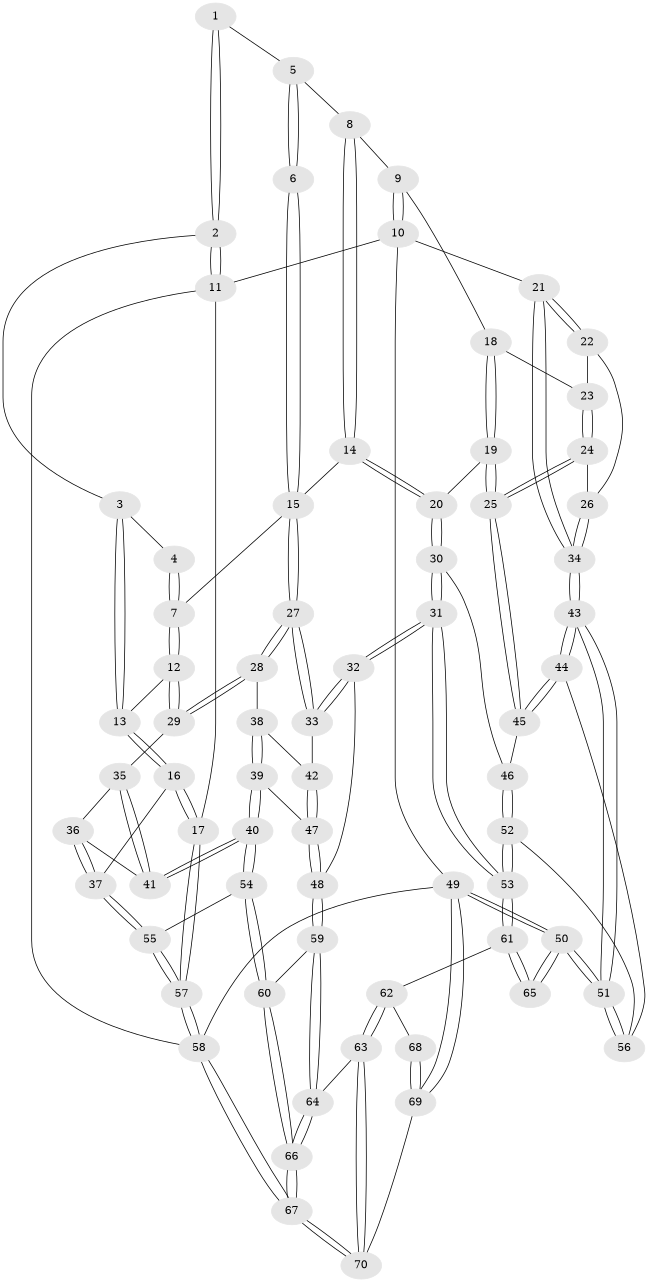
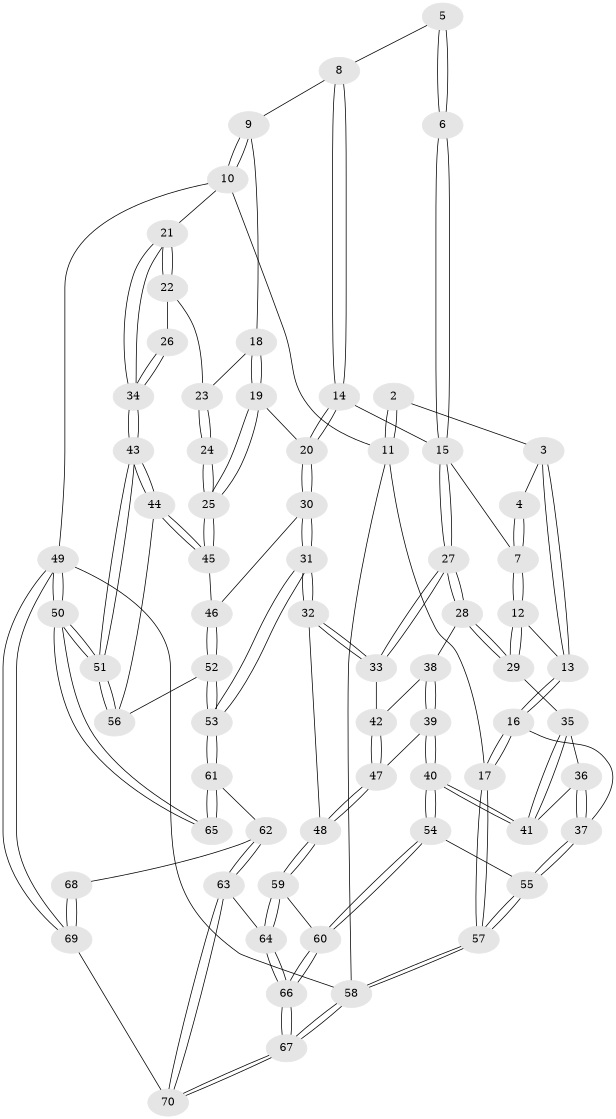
node "1": removed
edge "24" -- "26": removed
